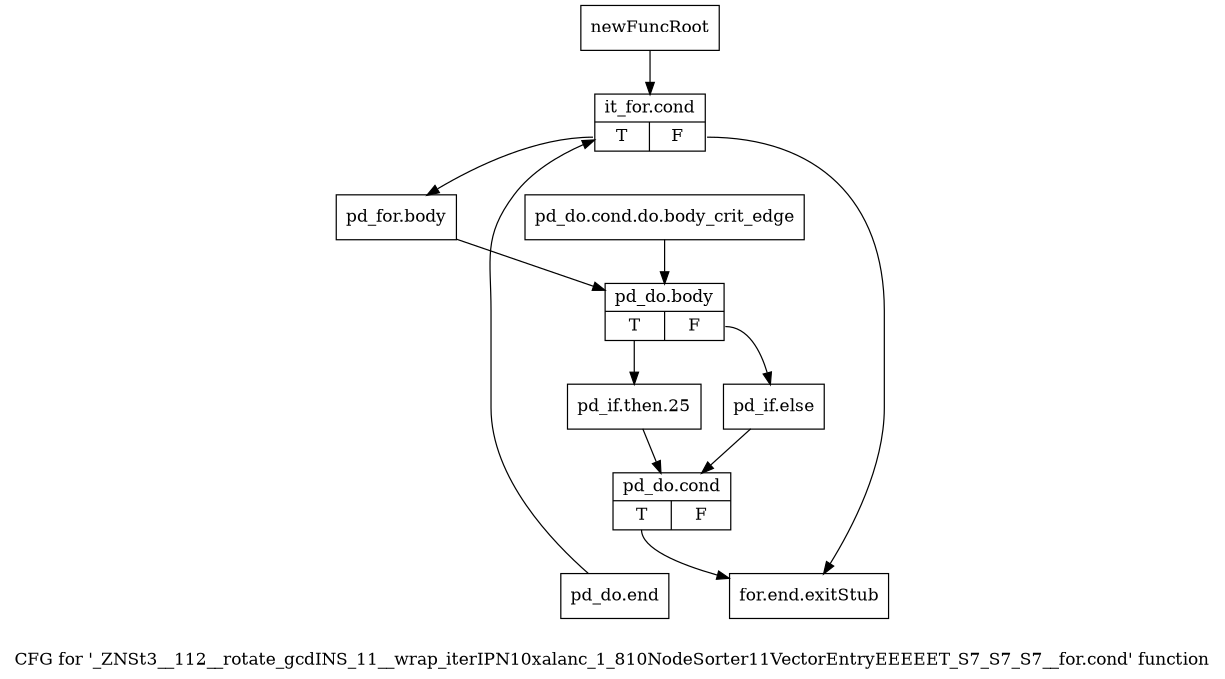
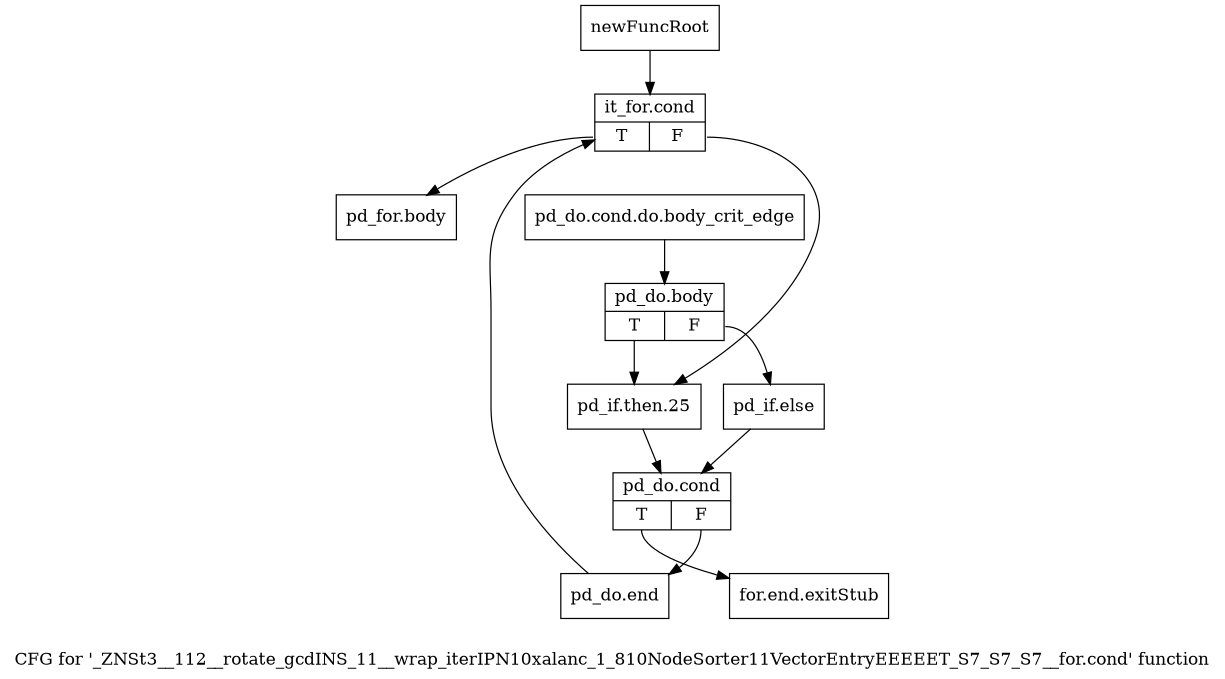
edge "pd_for.body" -> "pd_do.body": removed
edge "it_for.cond" -> "for.end.exitStub": now "it_for.cond" -> "pd_if.then.25"
edge "pd_do.cond" -> "pd_do.end": added
